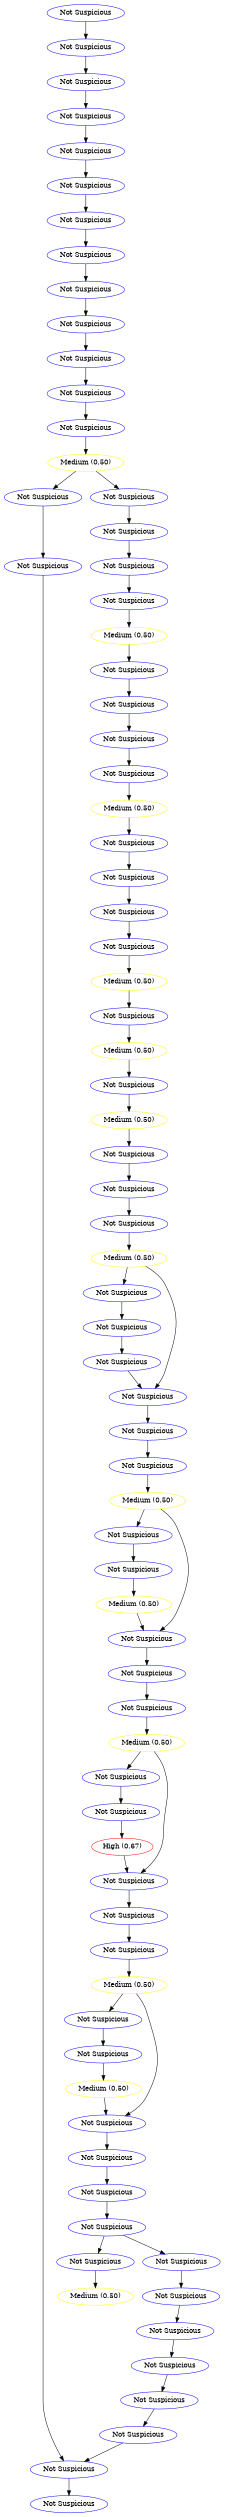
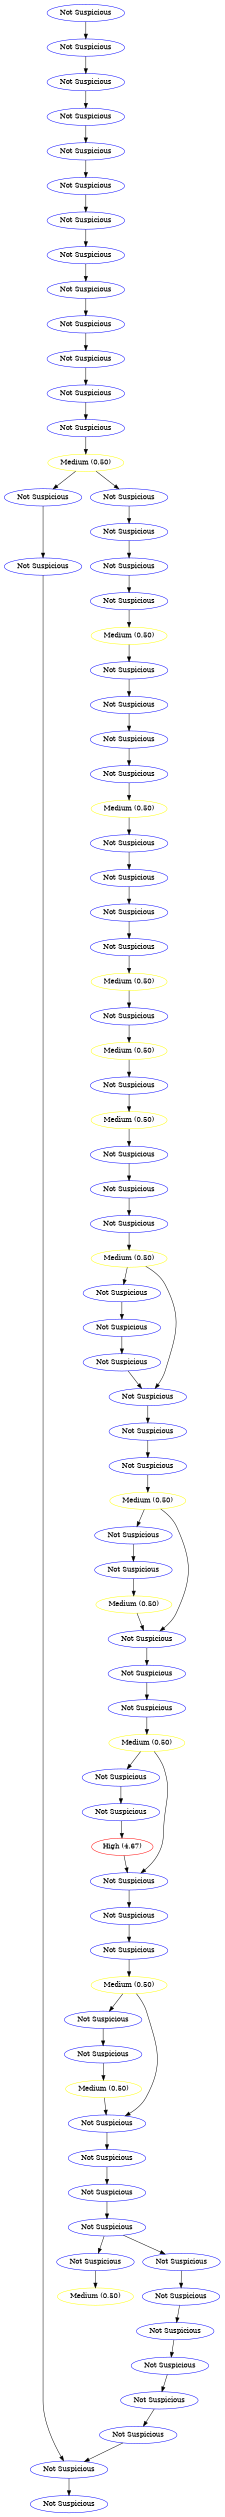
node "High (0.67)": label "High (0.67)" -> "High (4.67)"
